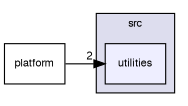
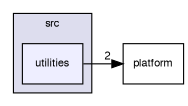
edge "platform" -> "utilities": reversed
